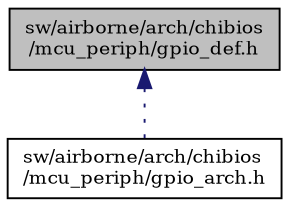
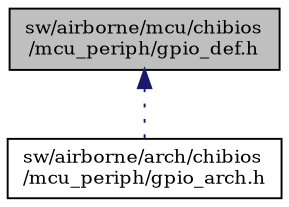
node "sw/airborne/arch/chibios /mcu_periph/gpio_def.h": label "sw/airborne/arch/chibios /mcu_periph/gpio_def.h" -> "sw/airborne/mcu/chibios /mcu_periph/gpio_def.h"
